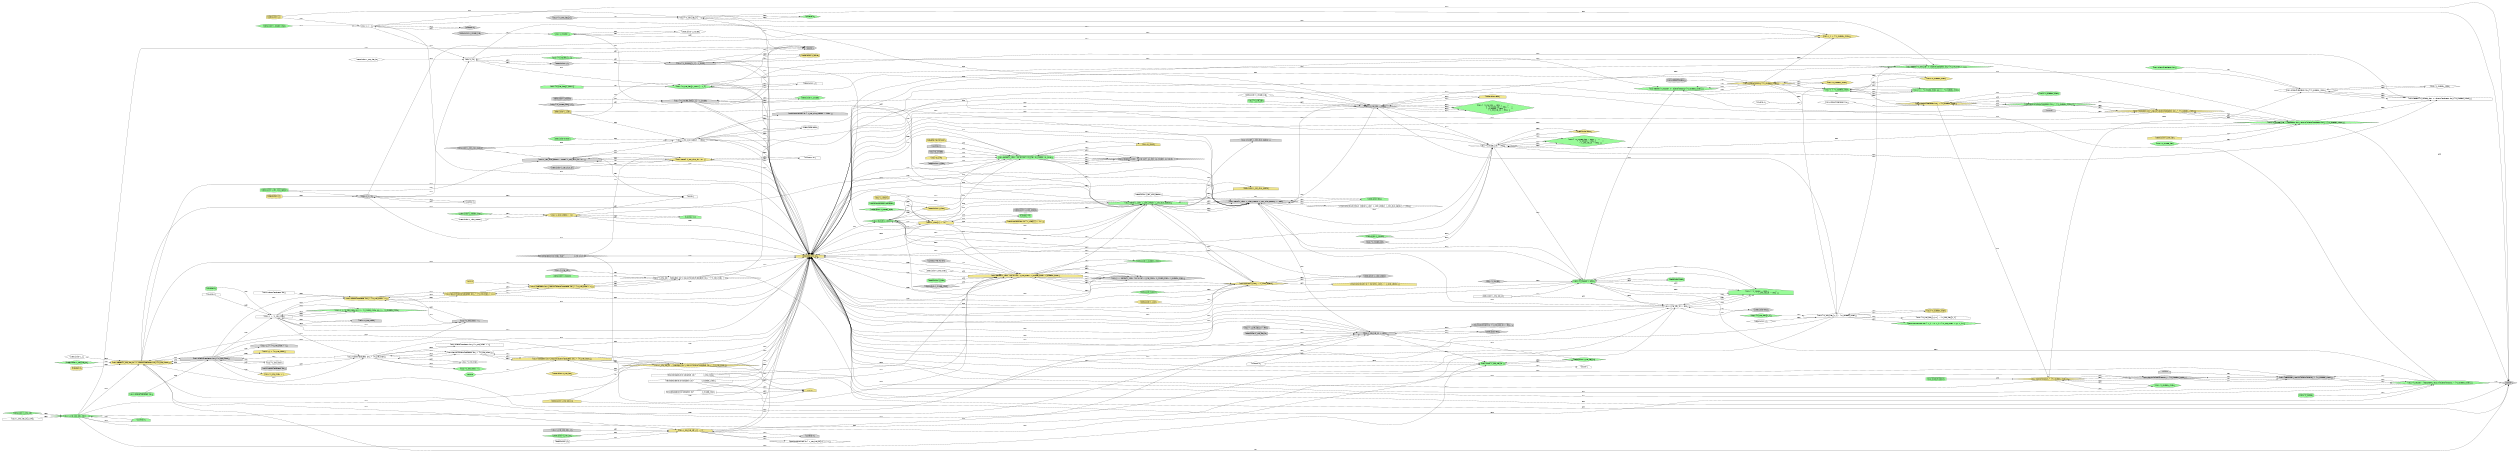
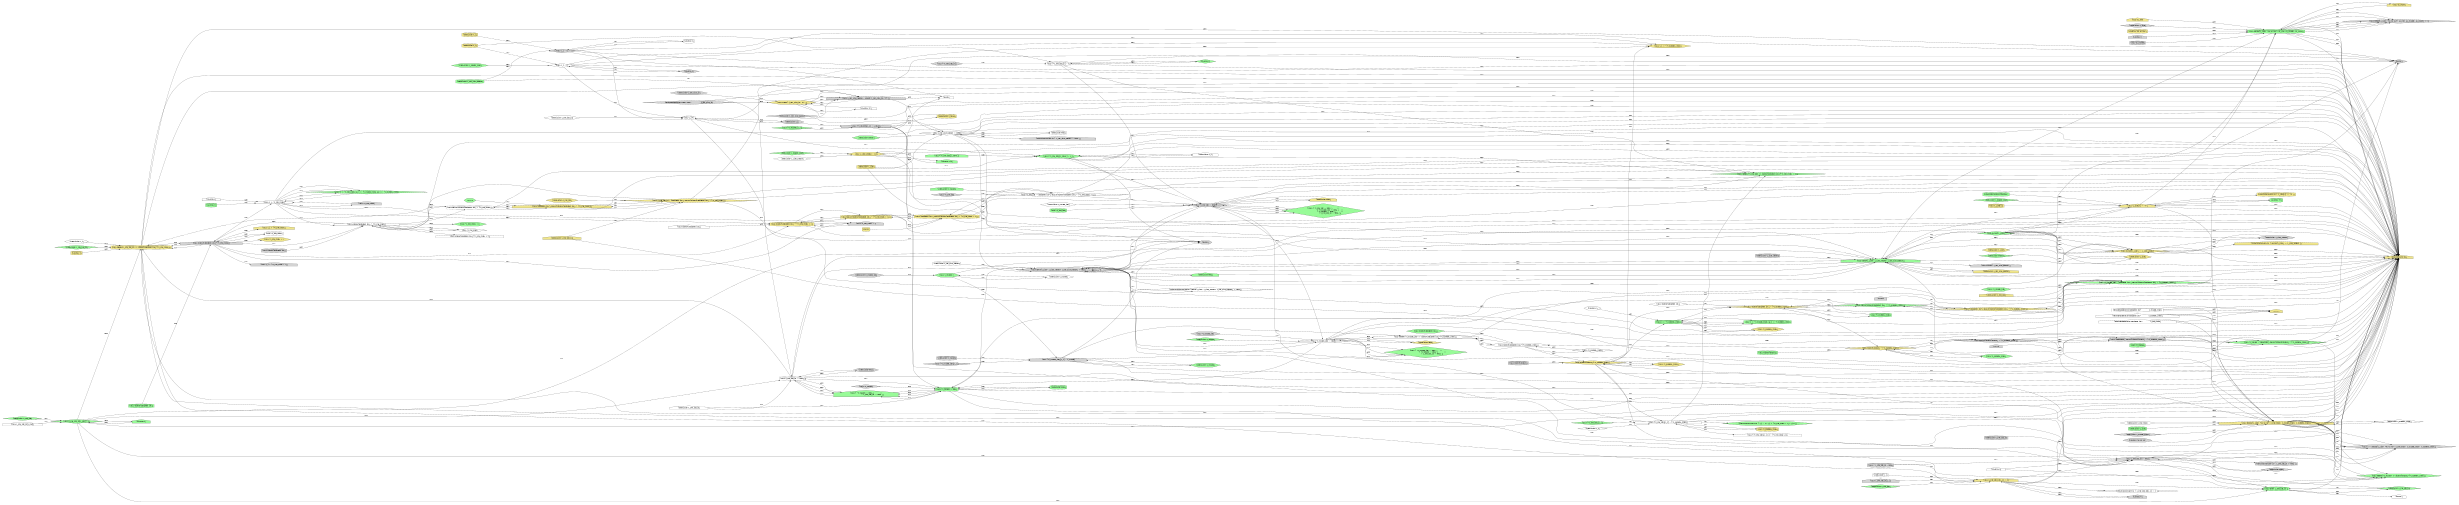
edge "(MethodReturn,int)" -> "(Call,strlen(l_line))": reversed
node "(Identifier,o_element_count)": fillcolor palegreen -> white
edge "(Call,* l_row_idx_id = NULL)" -> "(Call,l_row_idx_id[l_i] == 0)": added, label "DDG:"
